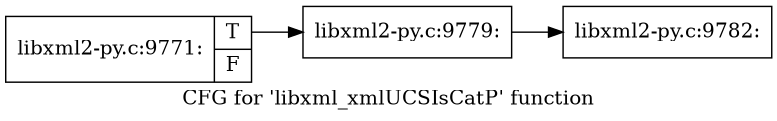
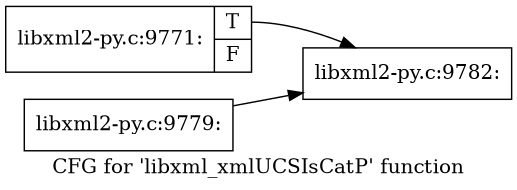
edge "libxml2-py.c:9771:" -> "libxml2-py.c:9779:": now "libxml2-py.c:9771:" -> "libxml2-py.c:9782:"
